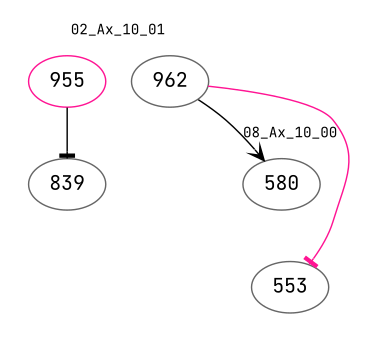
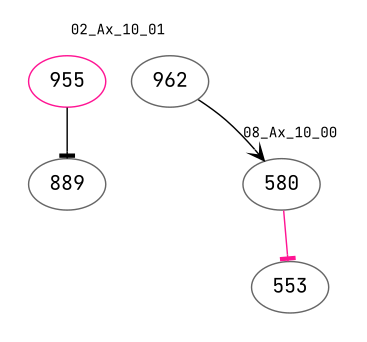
edge "962" -> "553": now "580" -> "553"
node "839": label "839" -> "889"
